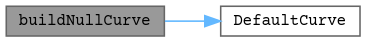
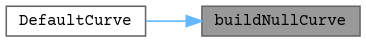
edge "buildNullCurve" -> "DefaultCurve": reversed
